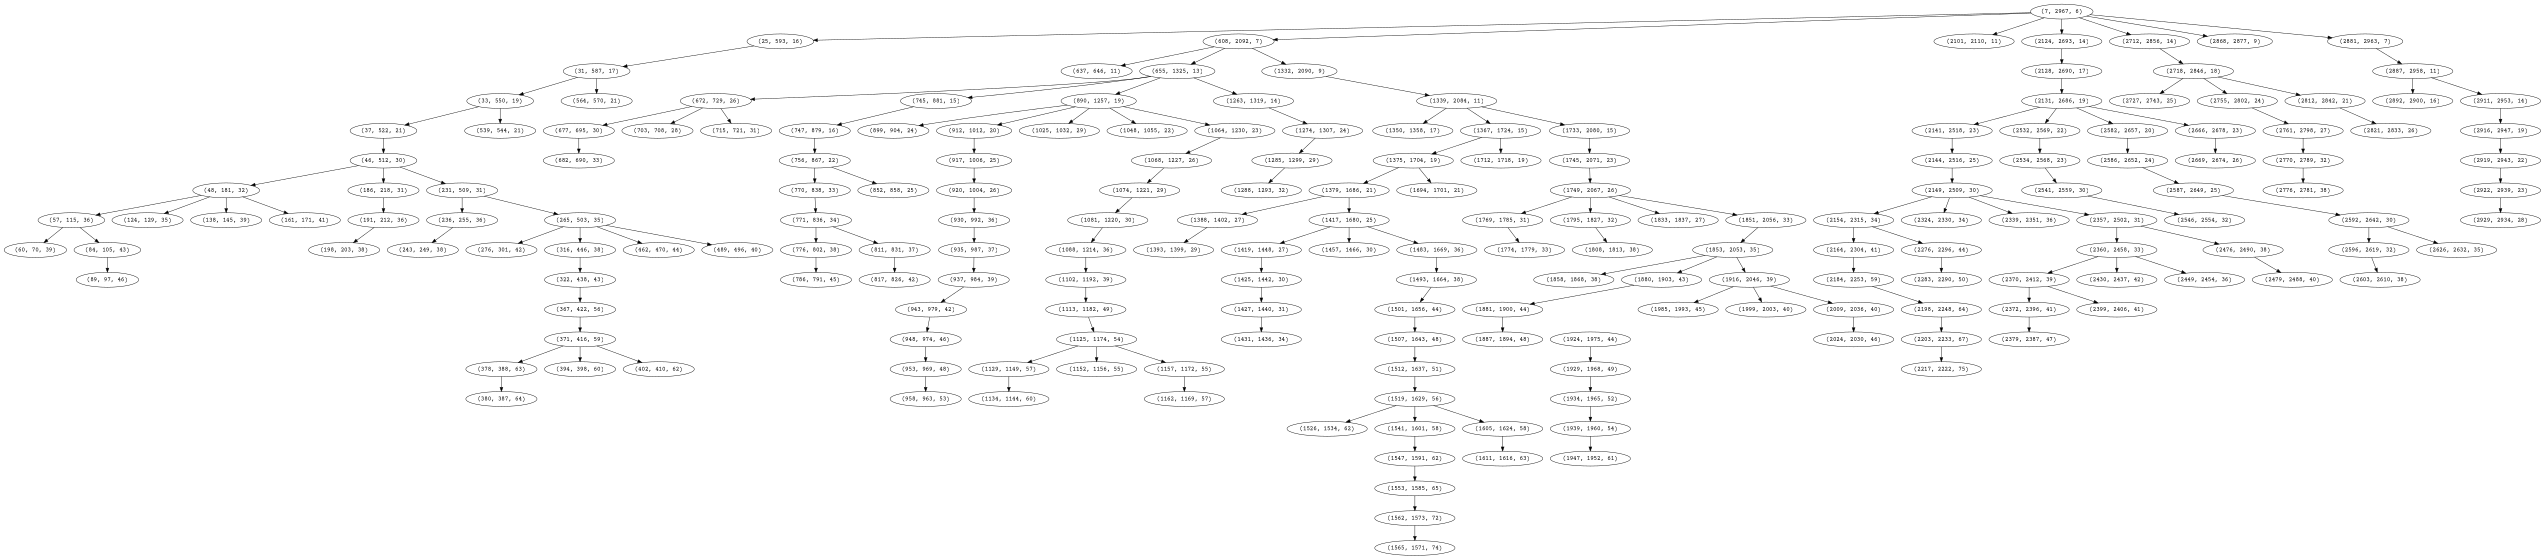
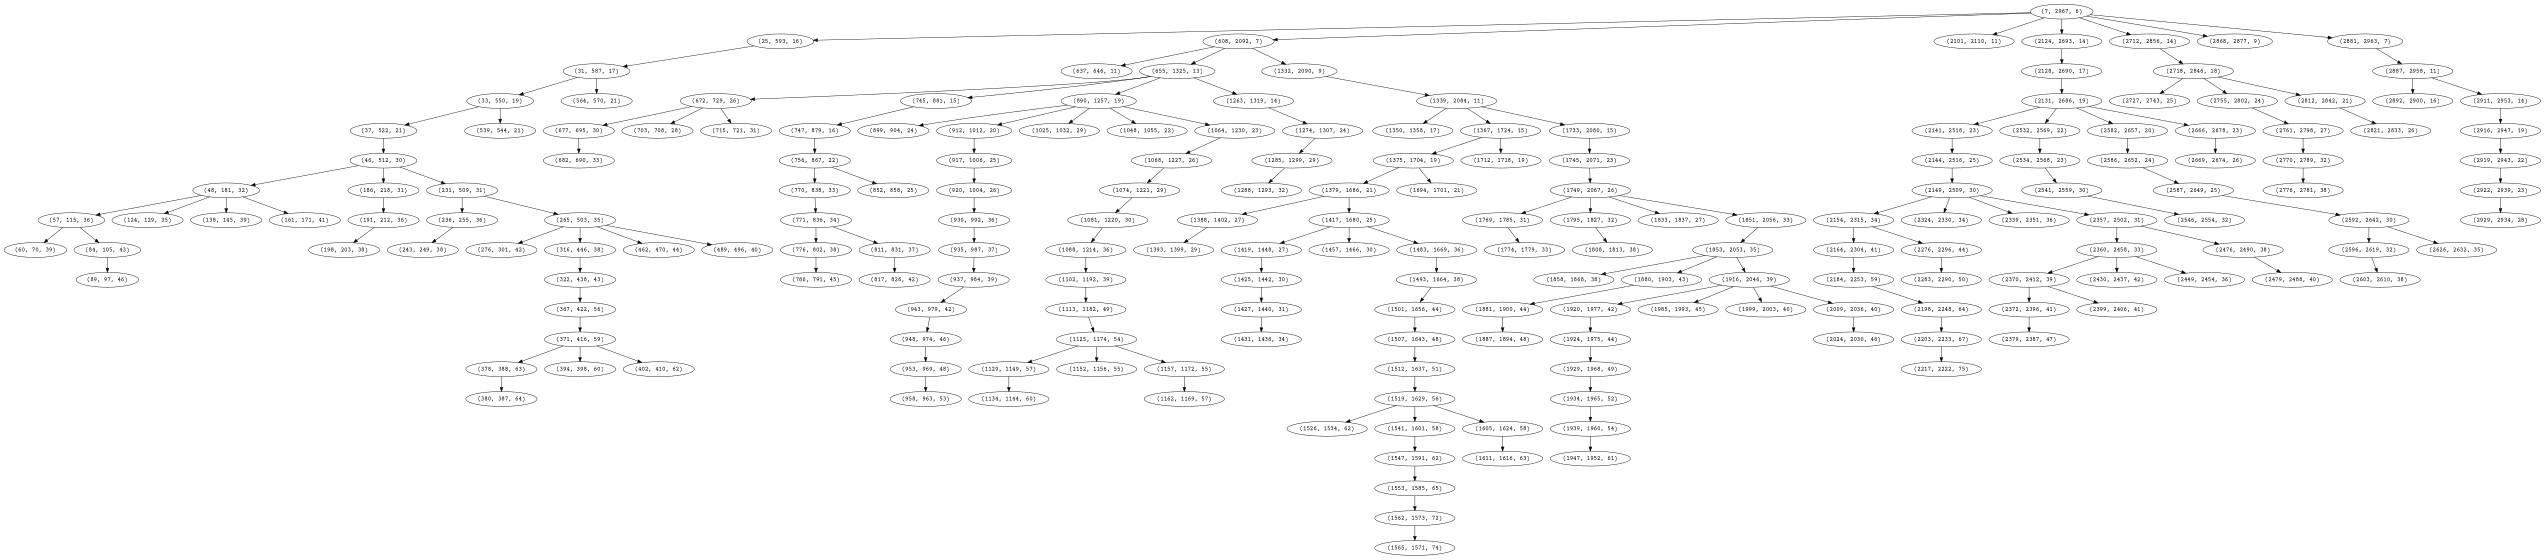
node "(1920, 1977, 42)": added
